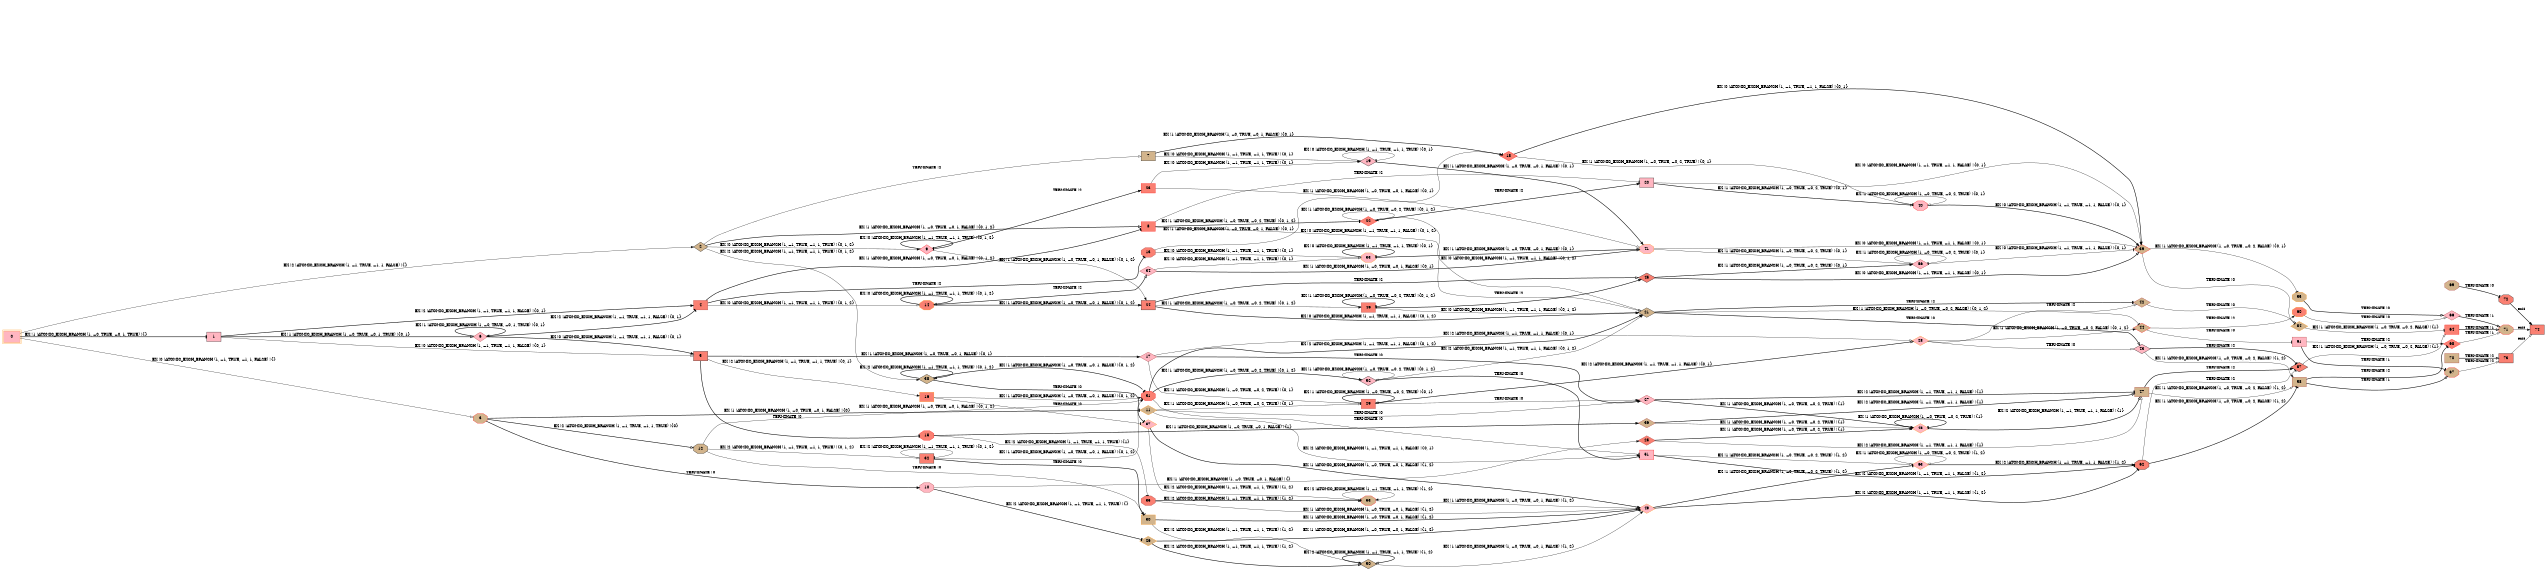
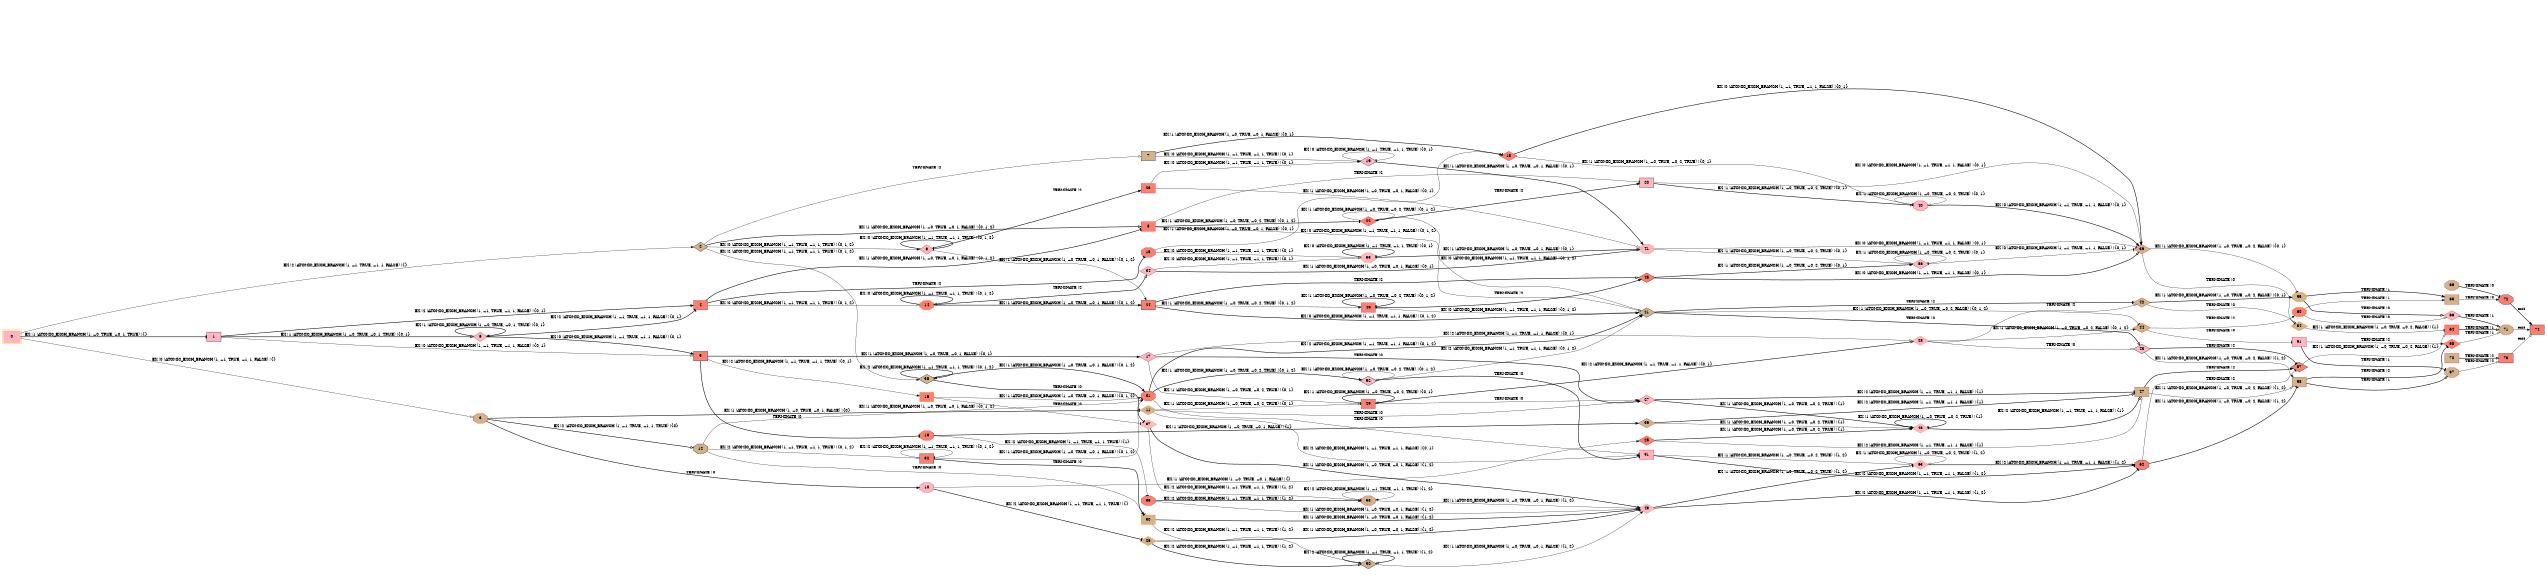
edge "42" -> "55": added, label "EX !1 !ATOMIC_EXCH_BRANCH (1, +0, TRUE, +0, 2, FALSE) !{0, 1}"
node "65": added
edge "38" -> "31": arrowhead tee -> normal
